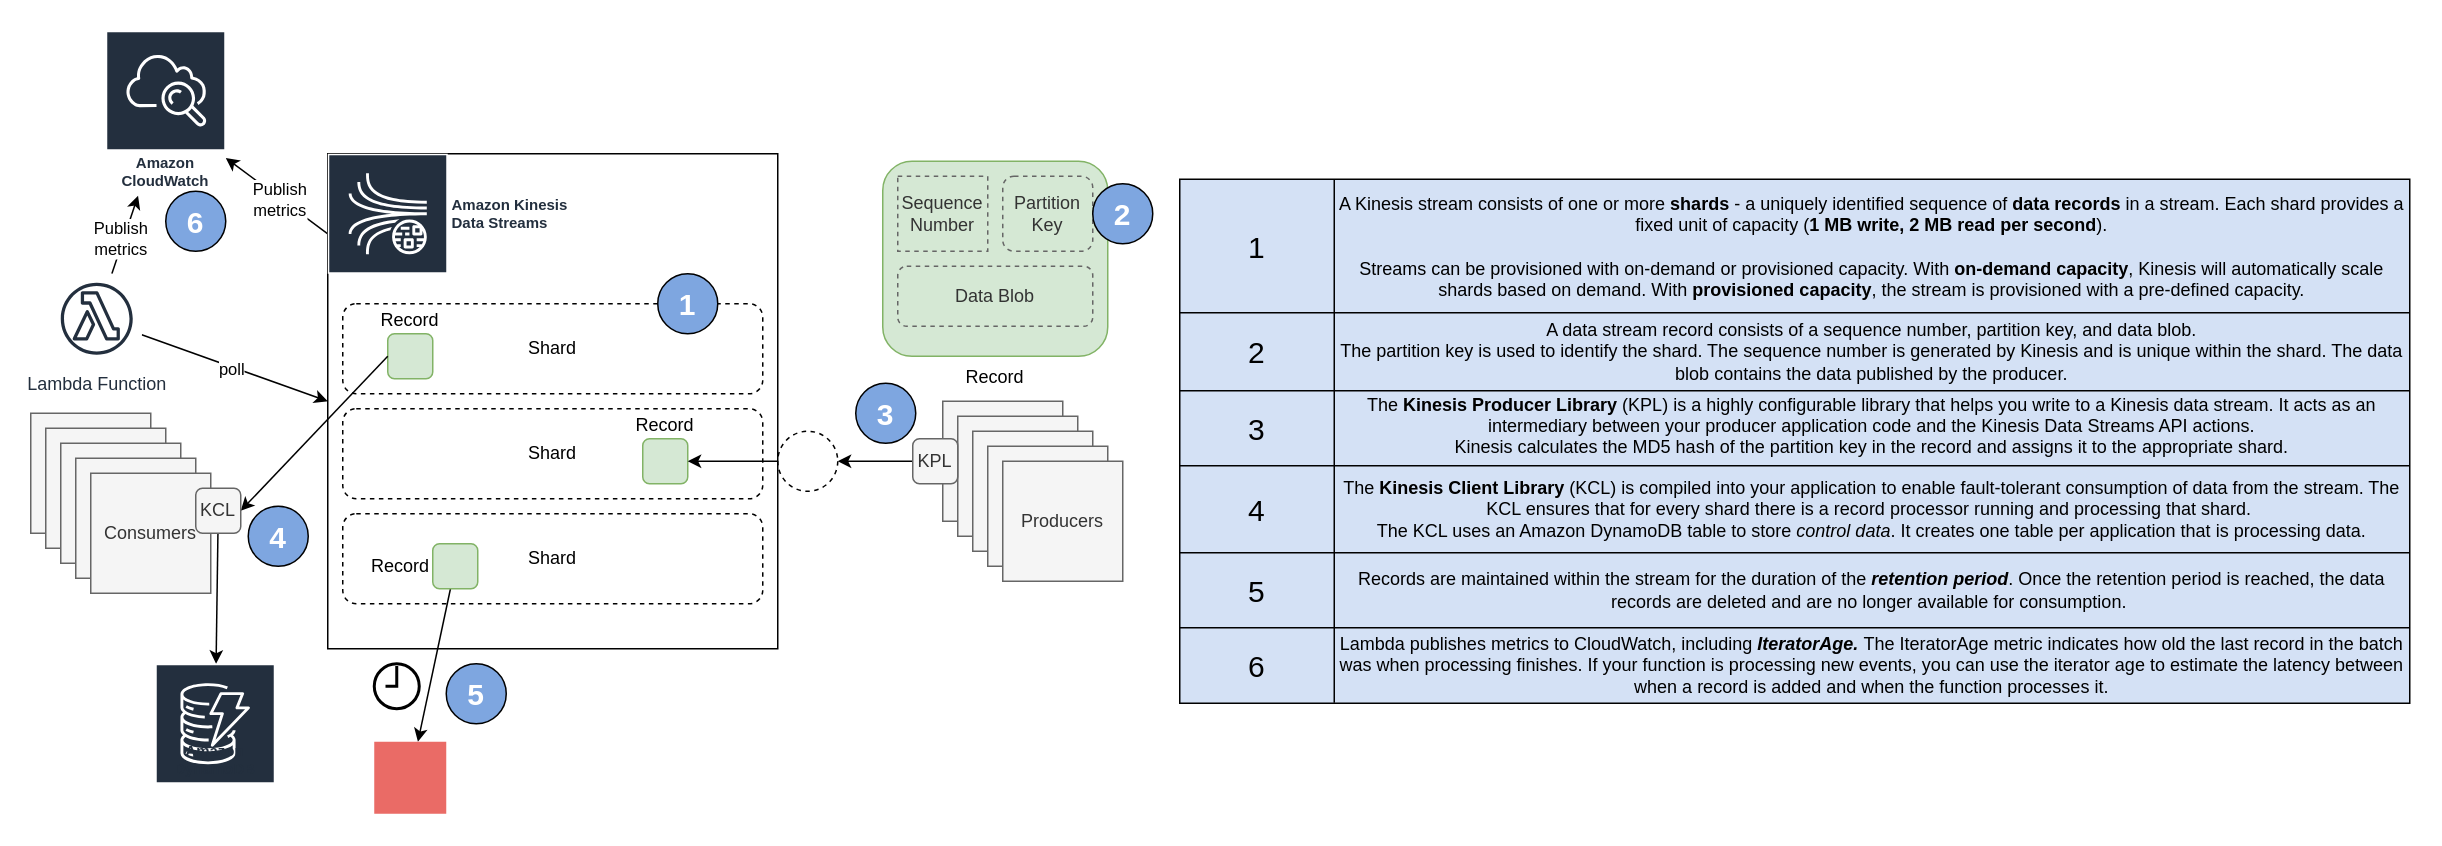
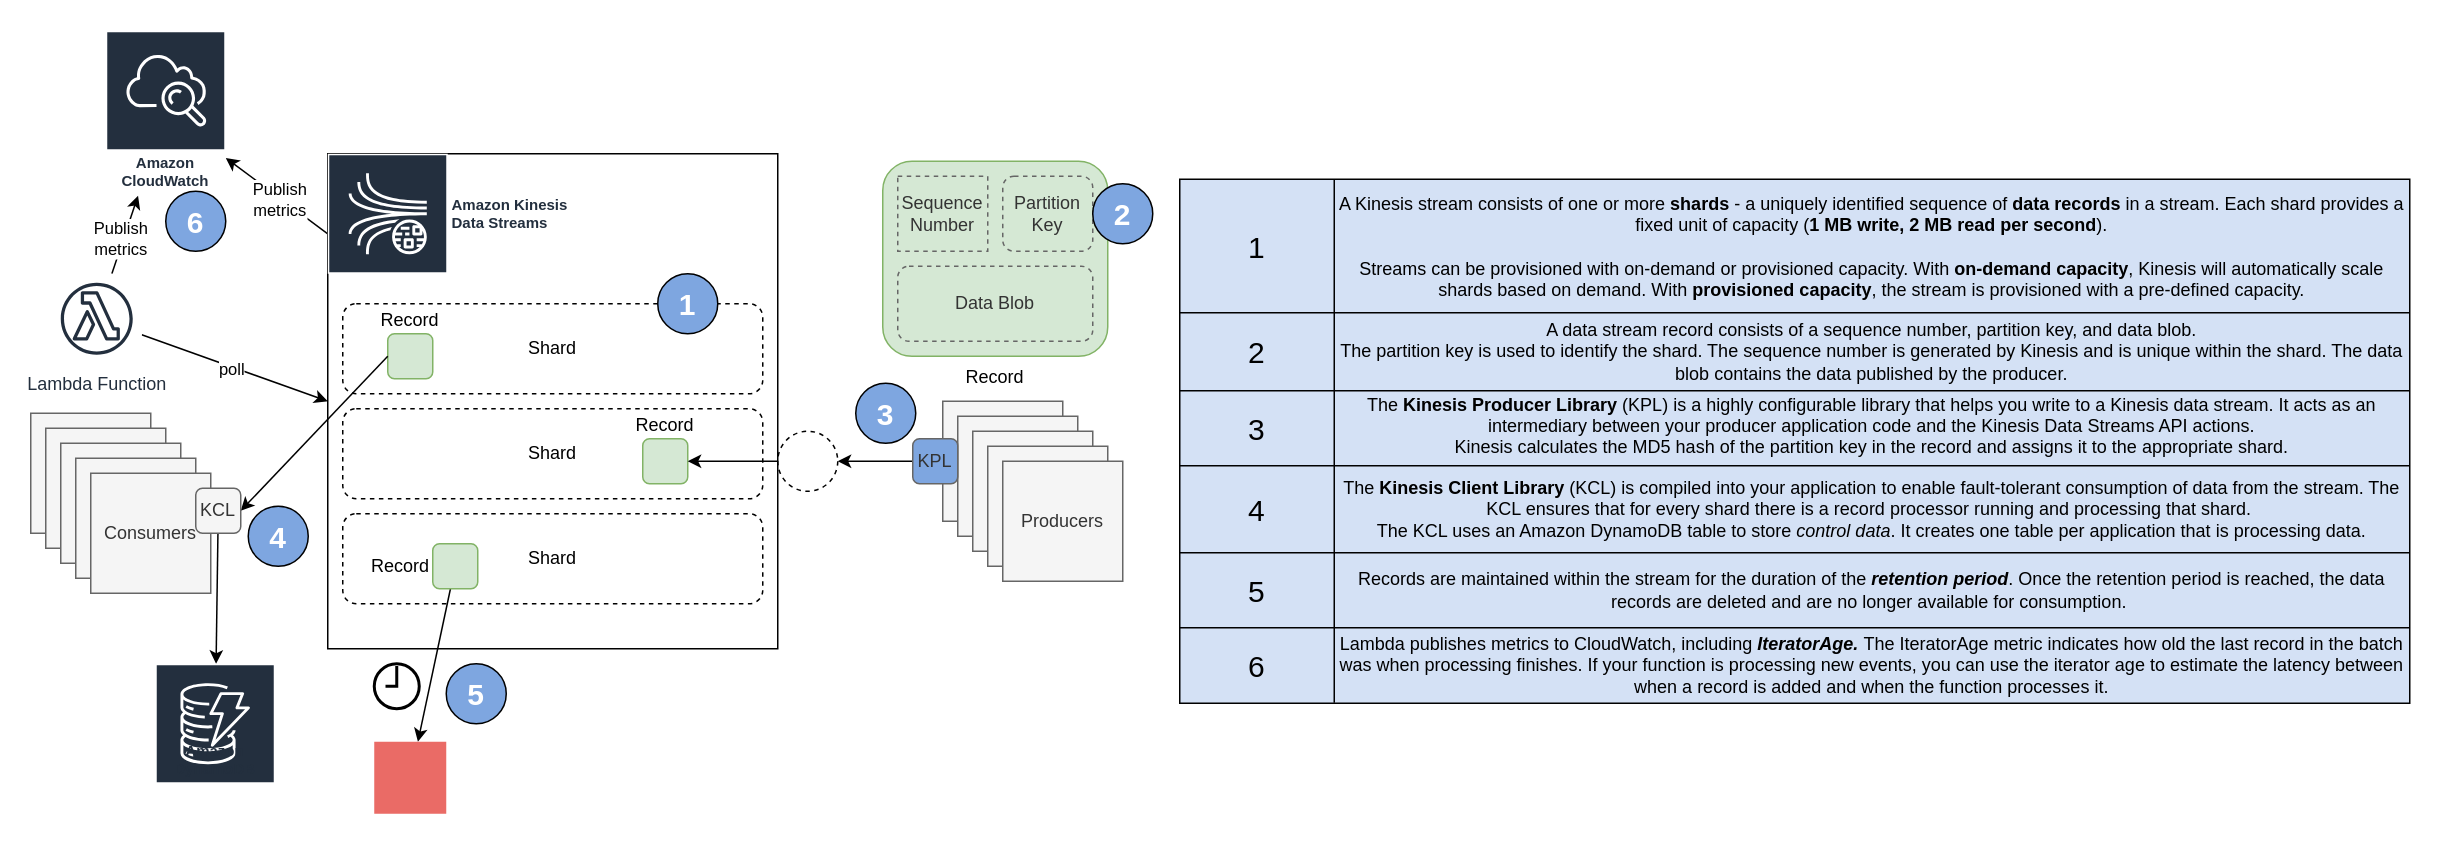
node "Data Blob": size 195x60 -> 195x75
node "KPL": fillcolor #f5f5f5 -> #7ea6e0
